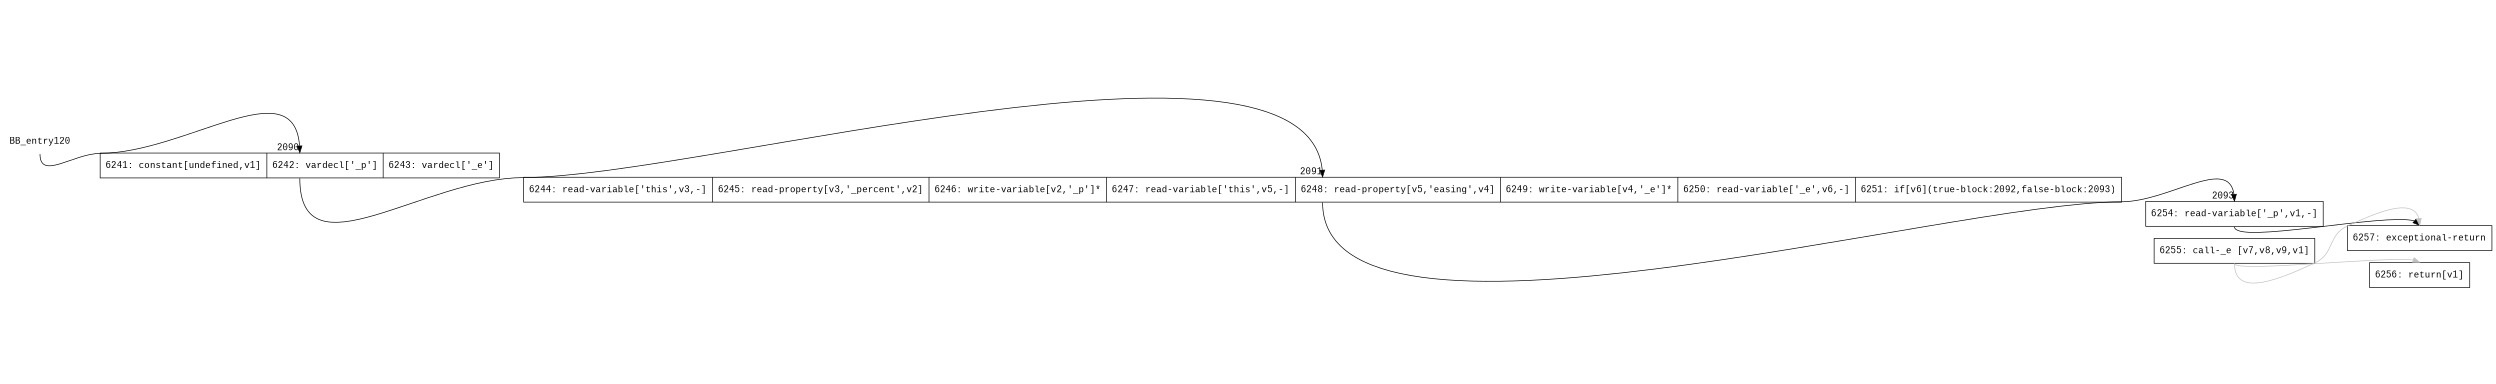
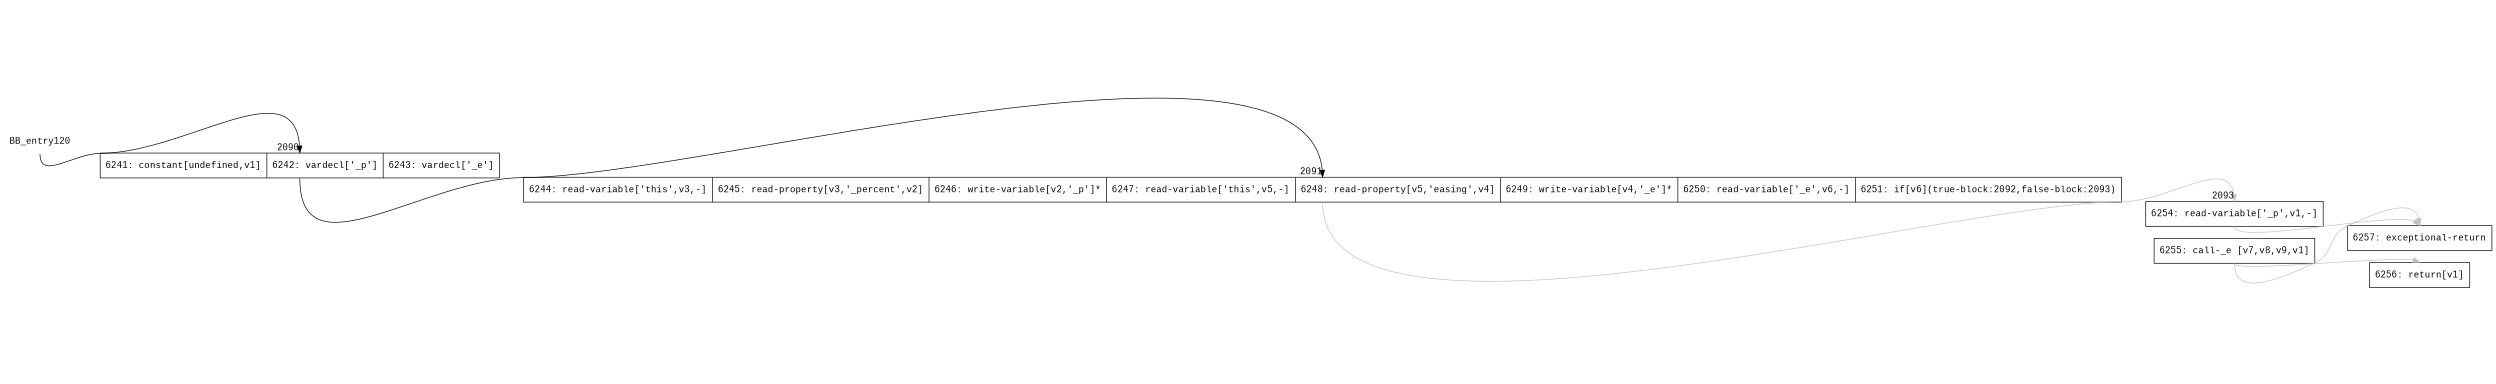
edge "6254: read-variable['_p',v1,-]" -> "6257: exceptional-return": color black -> gray
edge "6244: read-variable['this',v3,-]" -> "6254: read-variable['_p',v1,-]": color black -> gray
